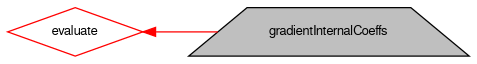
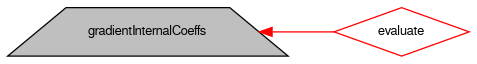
edge "gradientInternalCoeffs" -> "evaluate": reversed
